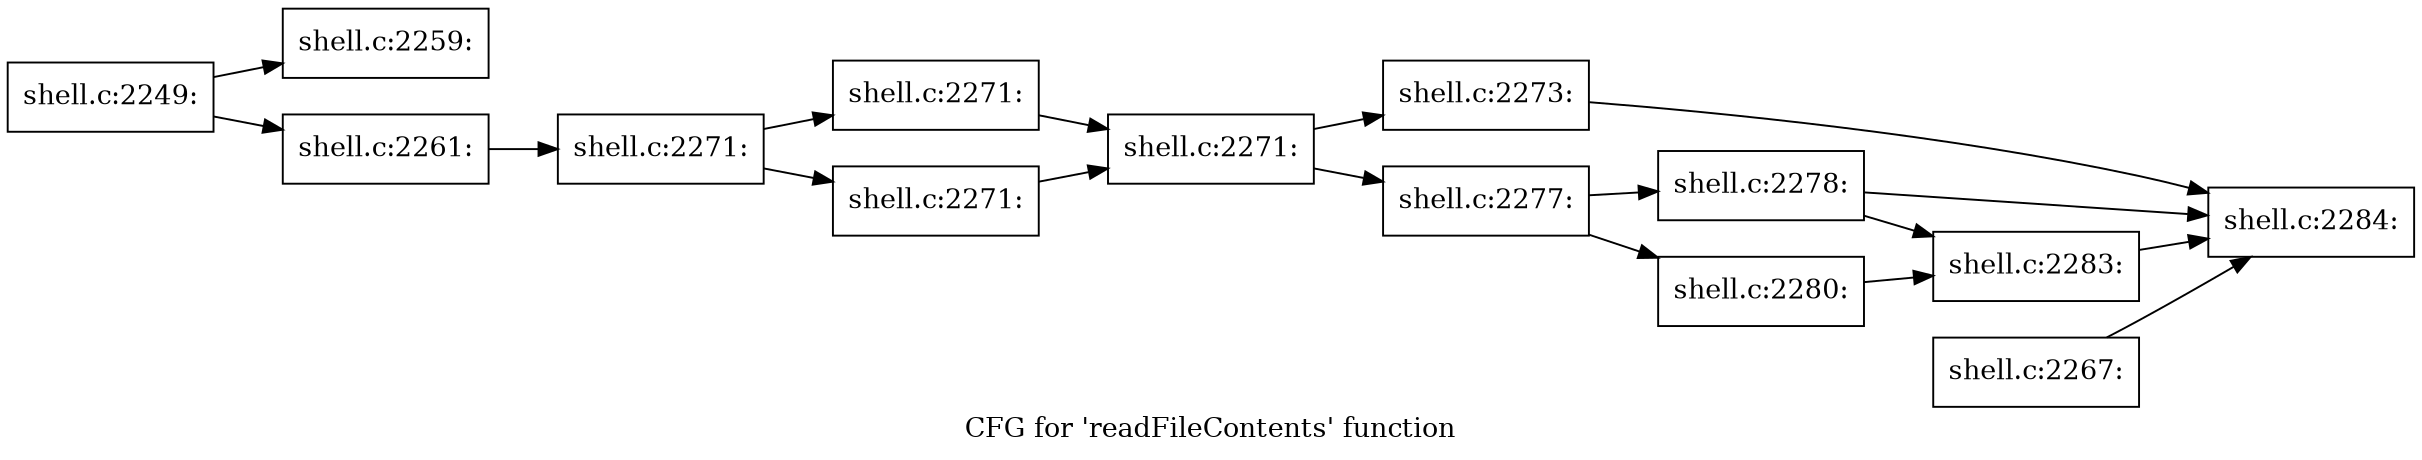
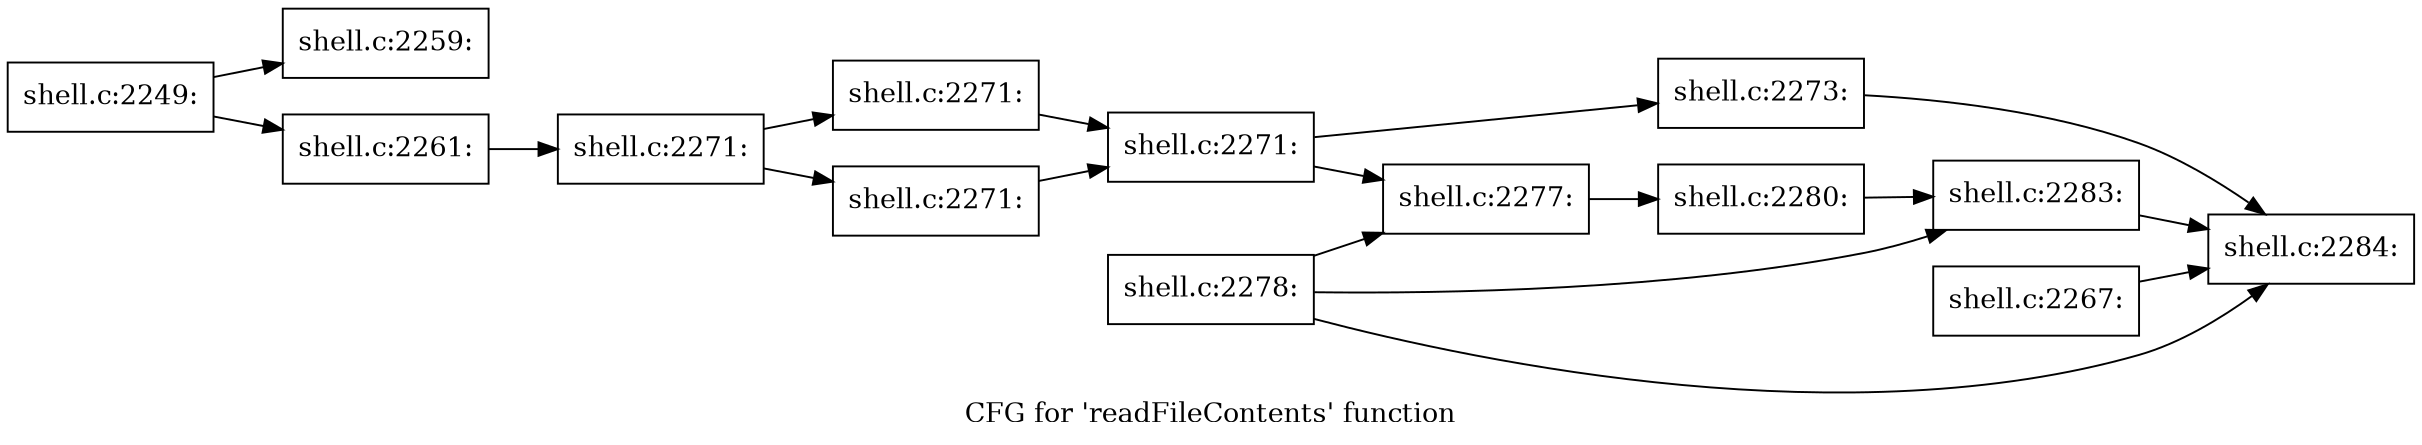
edge "shell.c:2277:" -> "shell.c:2278:": reversed
